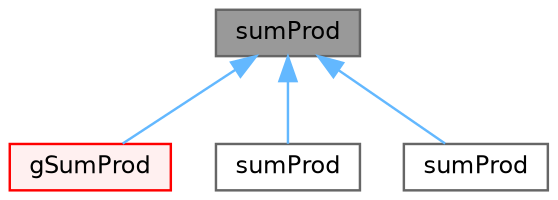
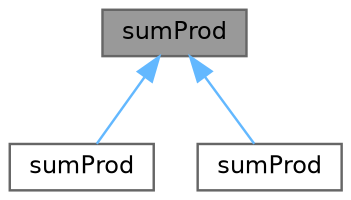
node "gSumProd": removed
